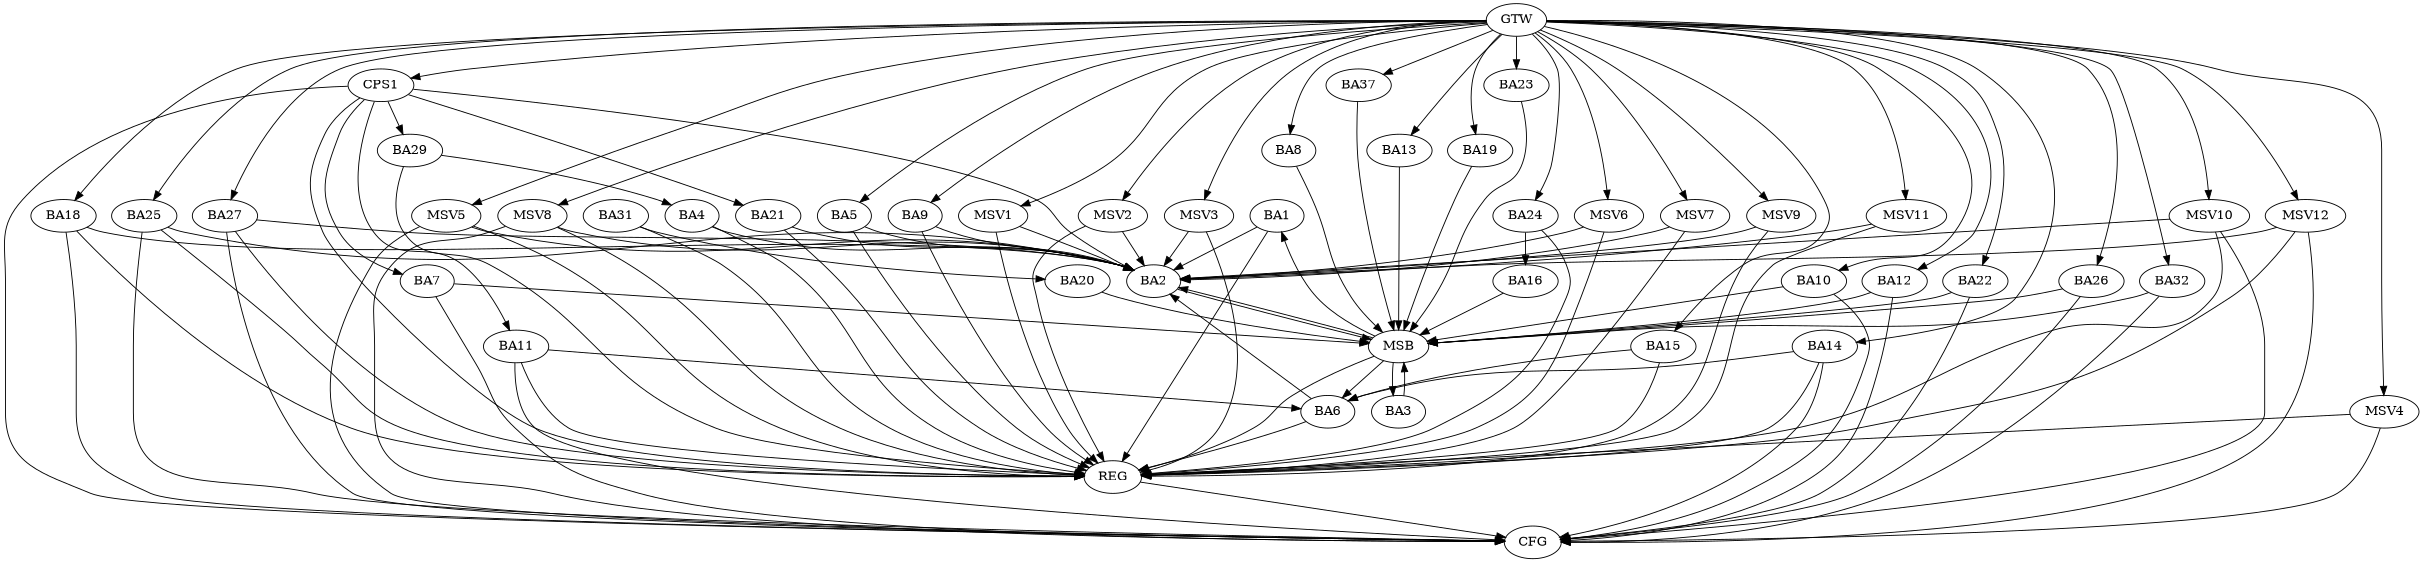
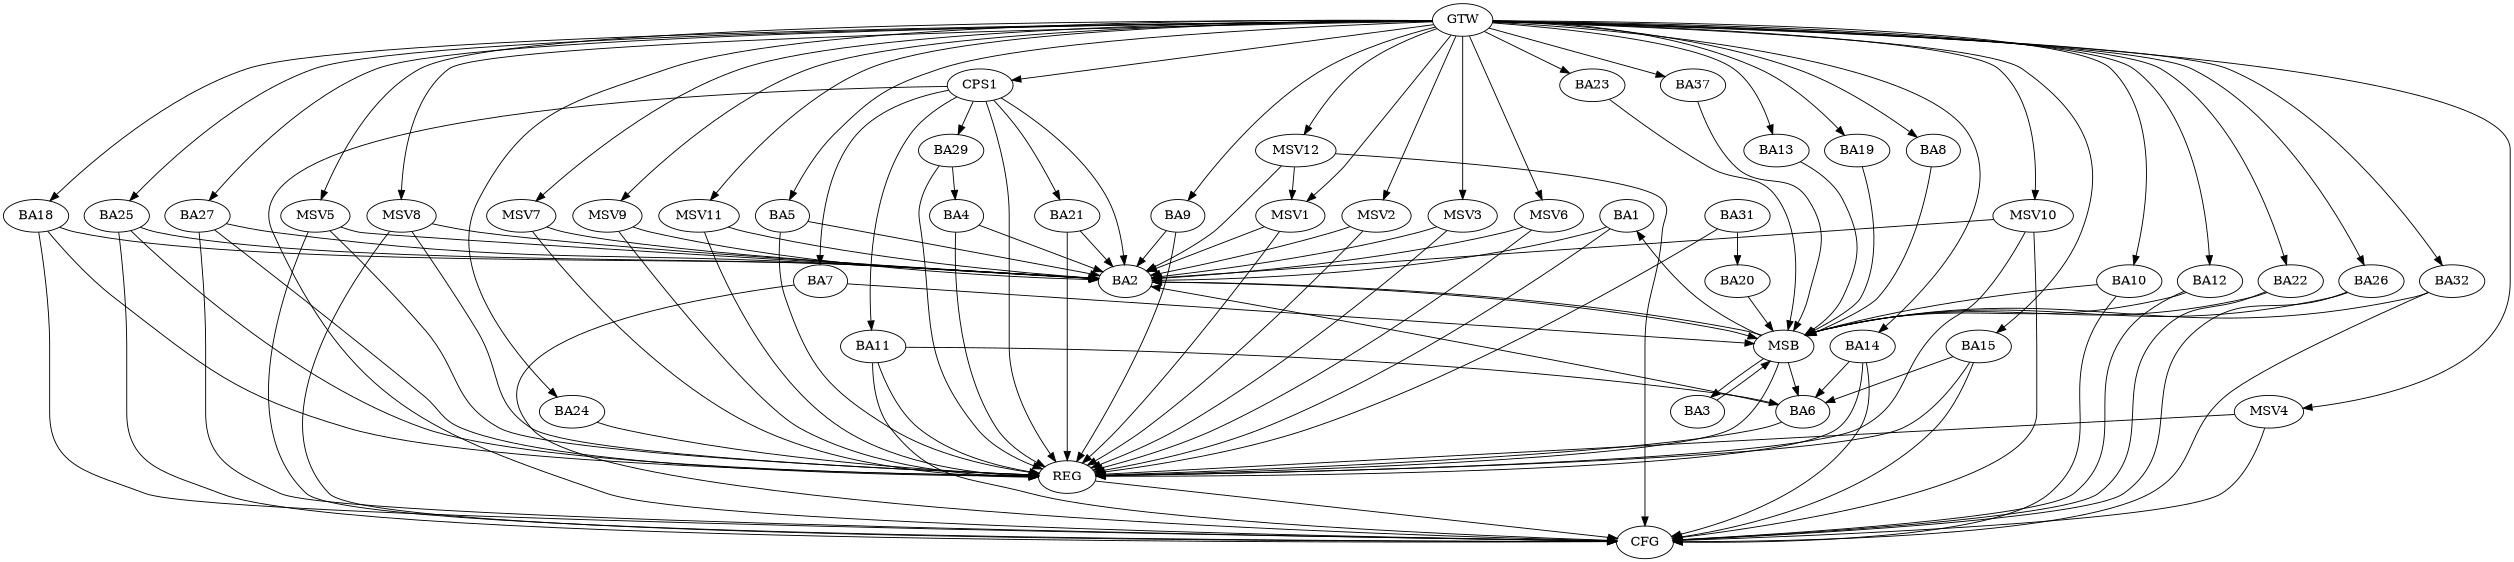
node "BA16": removed
edge "MSV12" -> "REG": now "MSV12" -> "MSV1"
edge "BA15" -> "CFG": added
